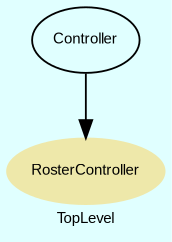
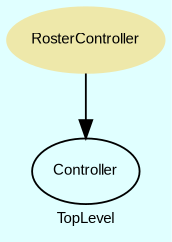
edge "Controller" -> "RosterController": reversed
